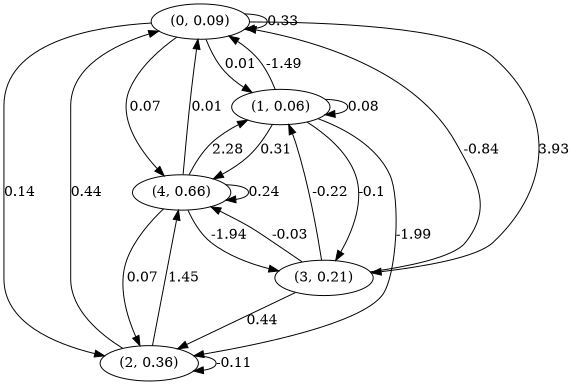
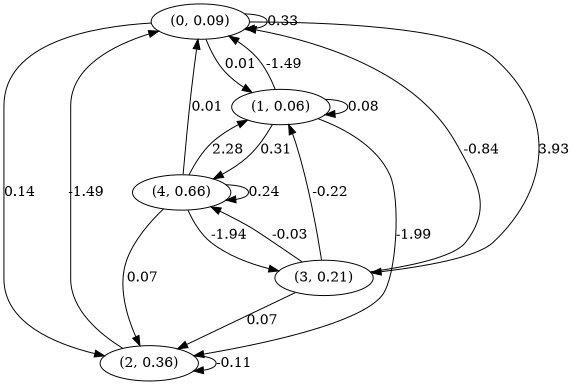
edge "(0, 0.09)" -> "(4, 0.66)": removed, label "0.07"
edge "(1, 0.06)" -> "(3, 0.21)": removed, label "-0.1"
edge "(2, 0.36)" -> "(0, 0.09)": label "0.44" -> "-1.49"
edge "(2, 0.36)" -> "(4, 0.66)": removed, label "1.45"
edge "(3, 0.21)" -> "(2, 0.36)": label "0.44" -> "0.07"
